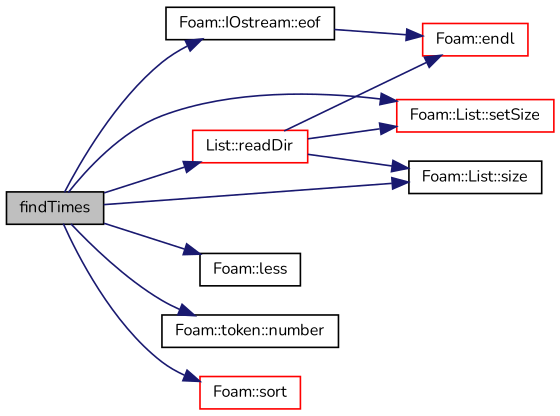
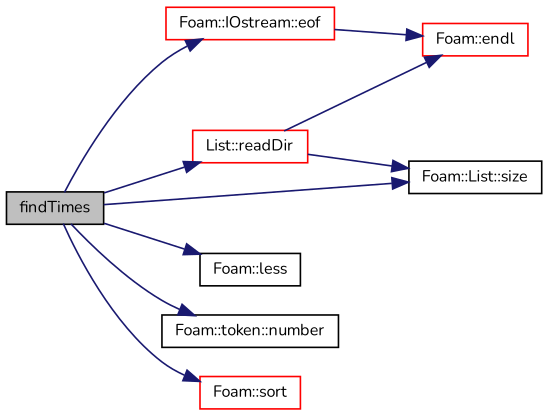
node "Foam::IOstream::eof": color black -> red
node "Foam::List::setSize": removed
